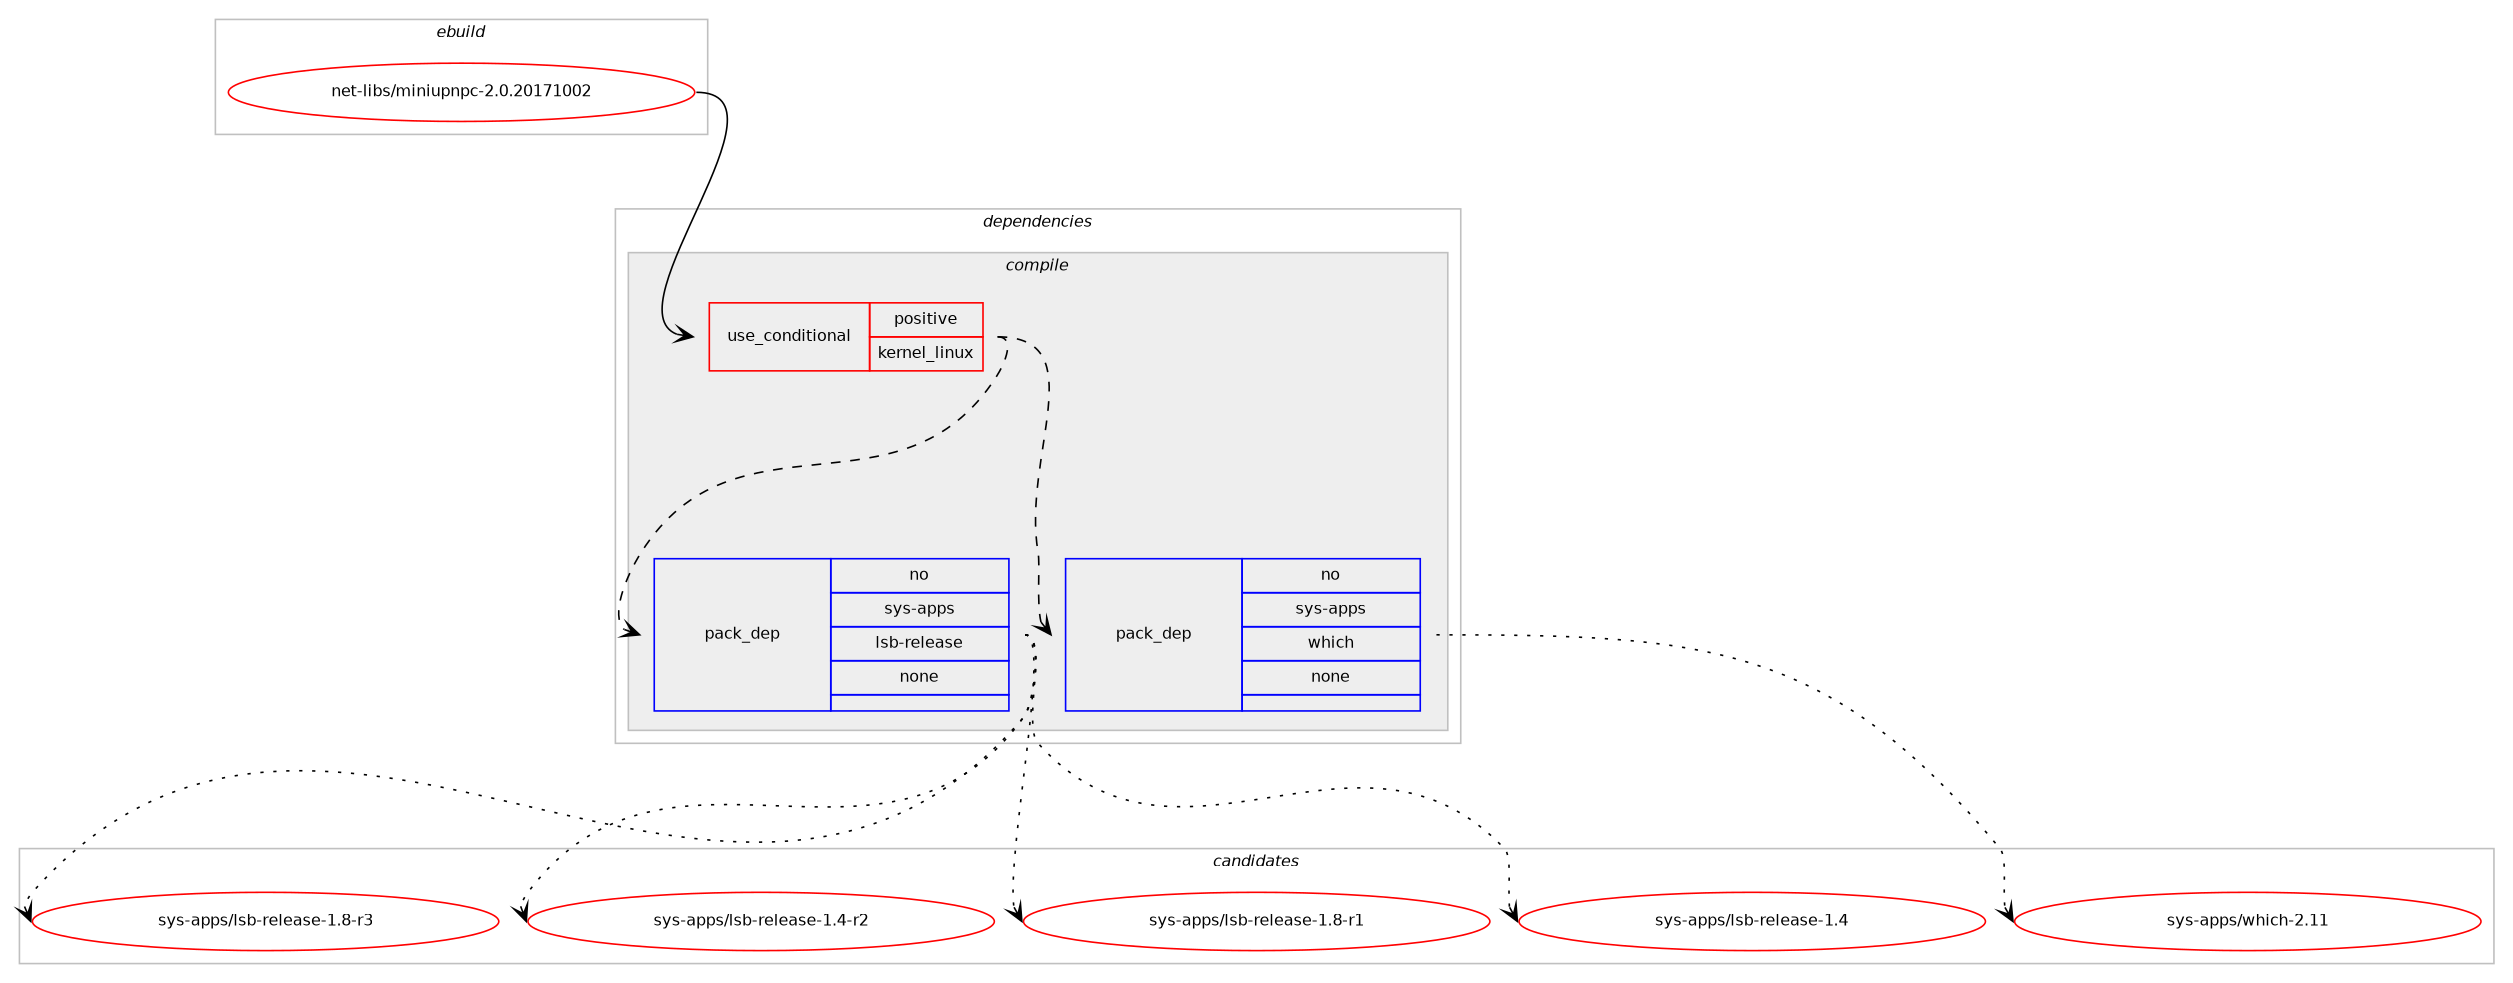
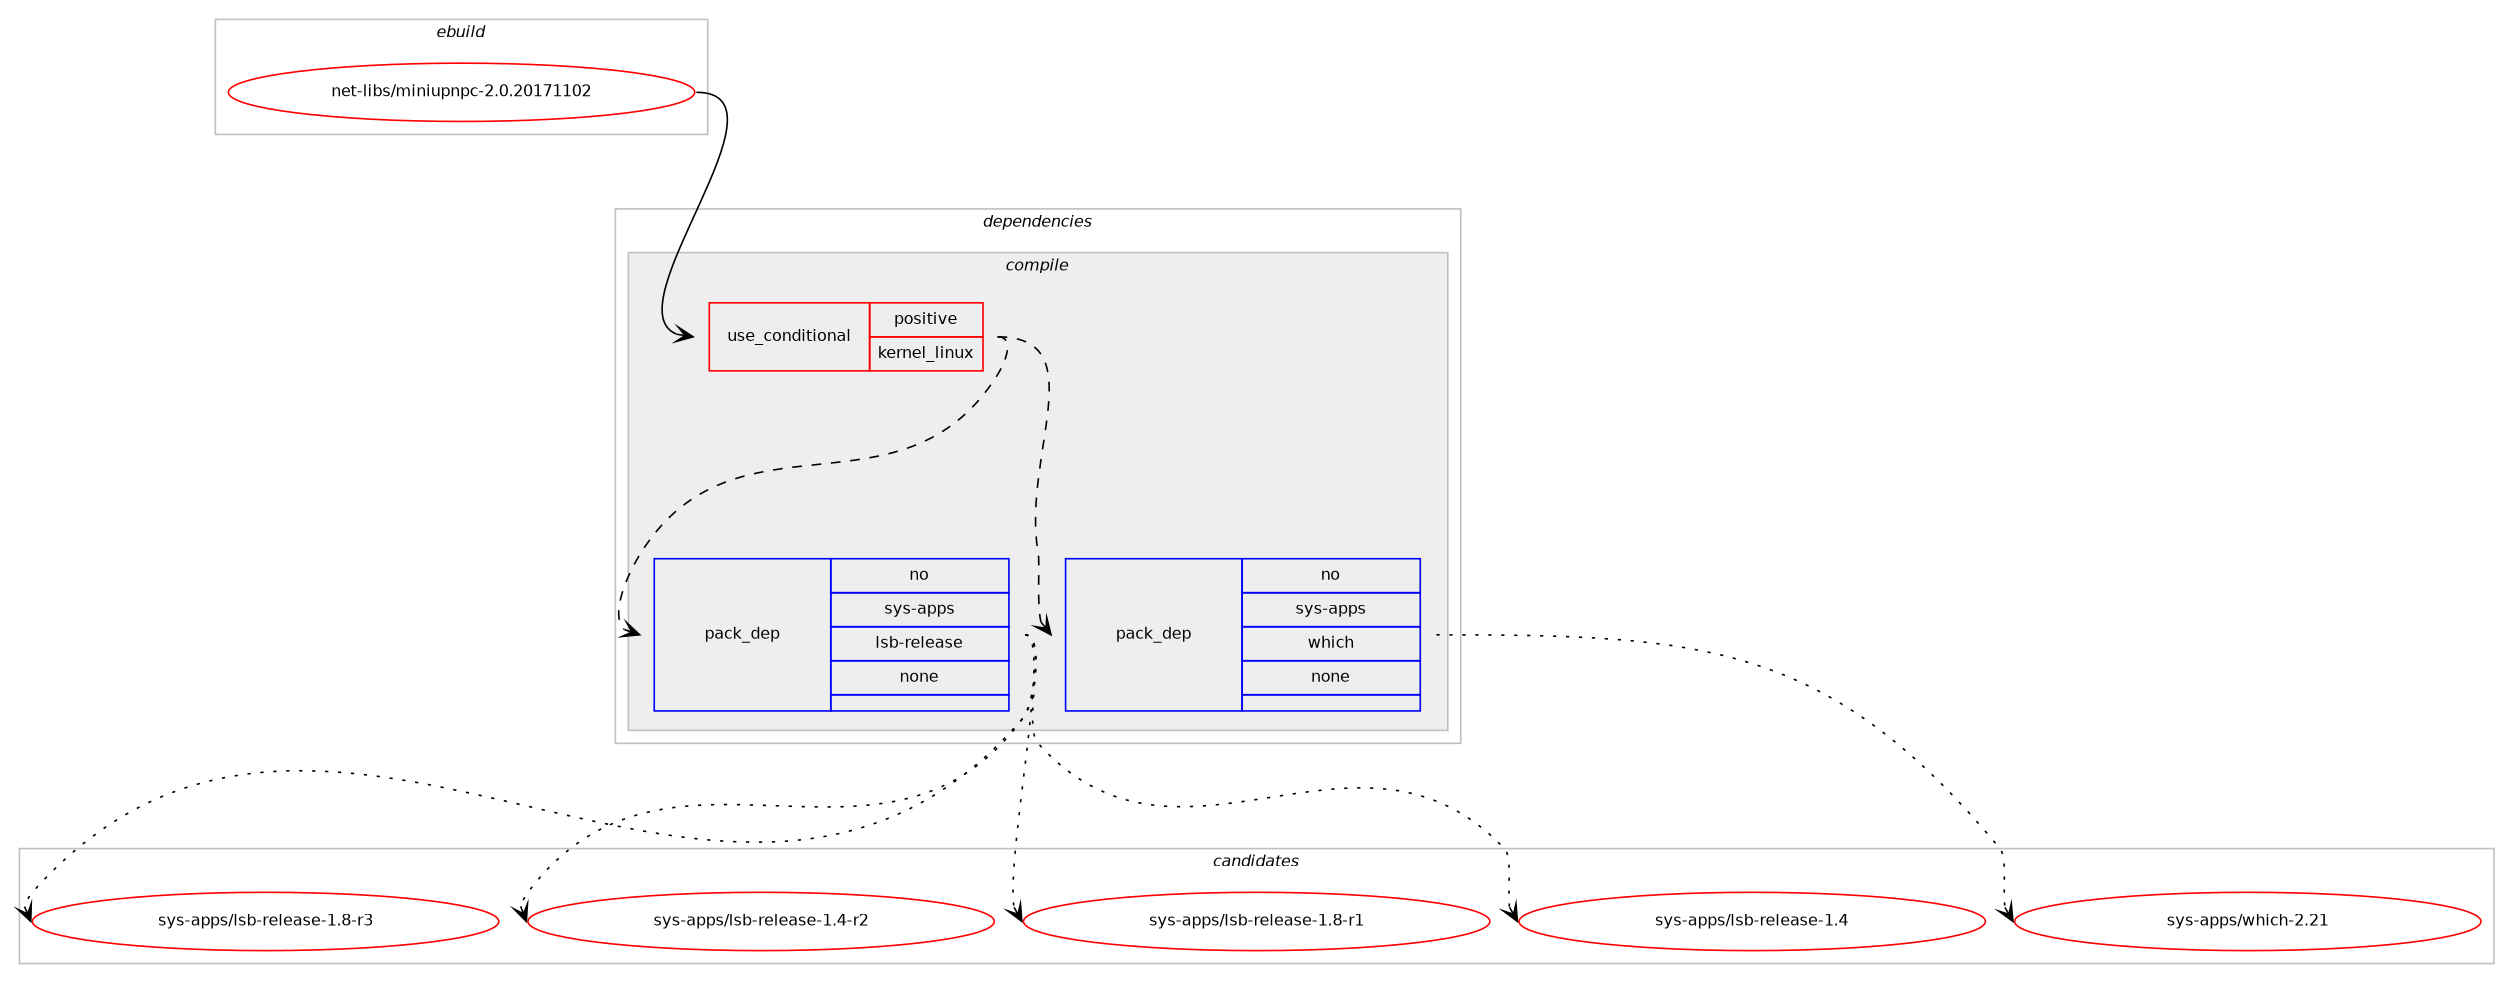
node "net-libs/miniupnpc-2.0.20171002": label "net-libs/miniupnpc-2.0.20171002" -> "net-libs/miniupnpc-2.0.20171102"
node "sys-apps/which-2.11": label "sys-apps/which-2.11" -> "sys-apps/which-2.21"
